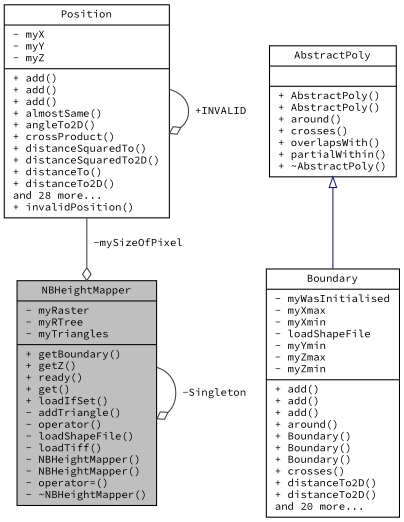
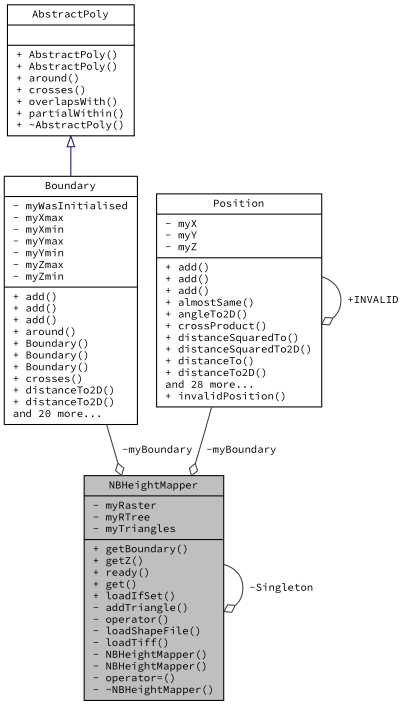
edge "Position" -> "NBHeightMapper": label " -mySizeOfPixel" -> " -myBoundary"
node "Boundary": text "- loadShapeFile" -> "- myYmax"
edge "Boundary" -> "NBHeightMapper": added, label "-myBoundary"
